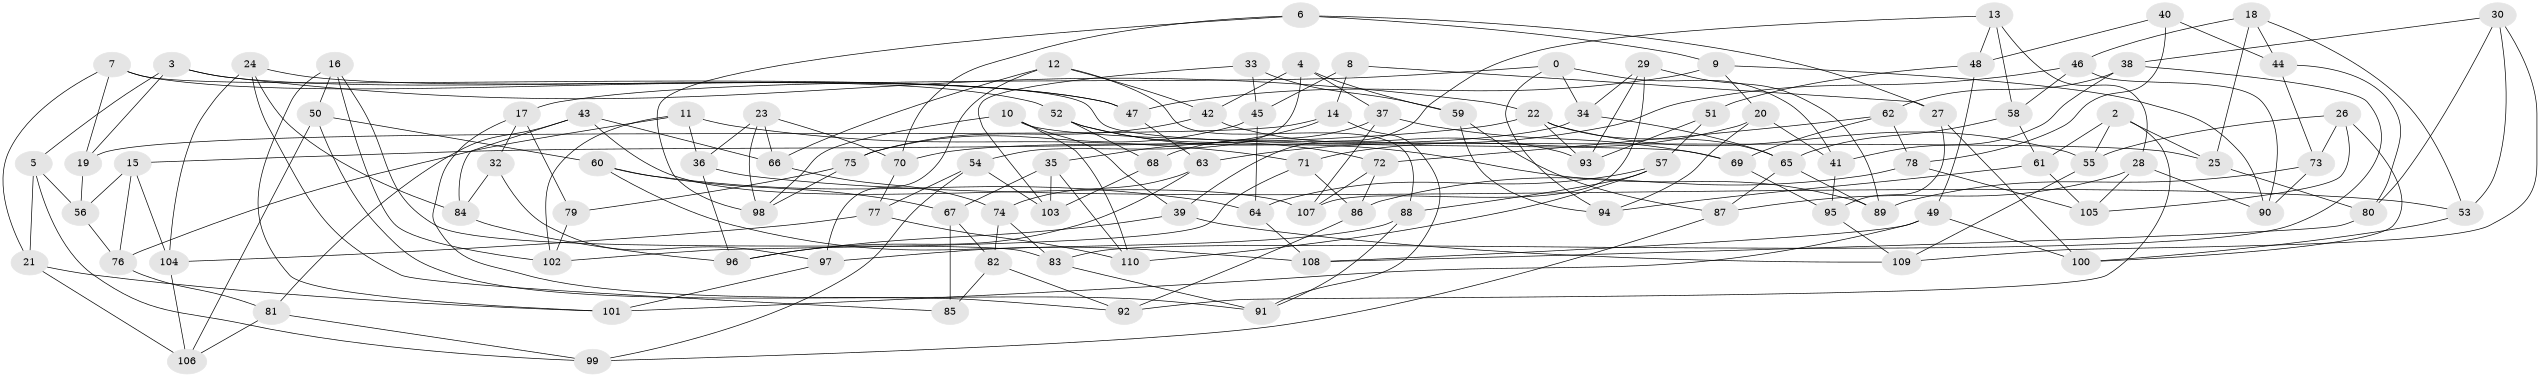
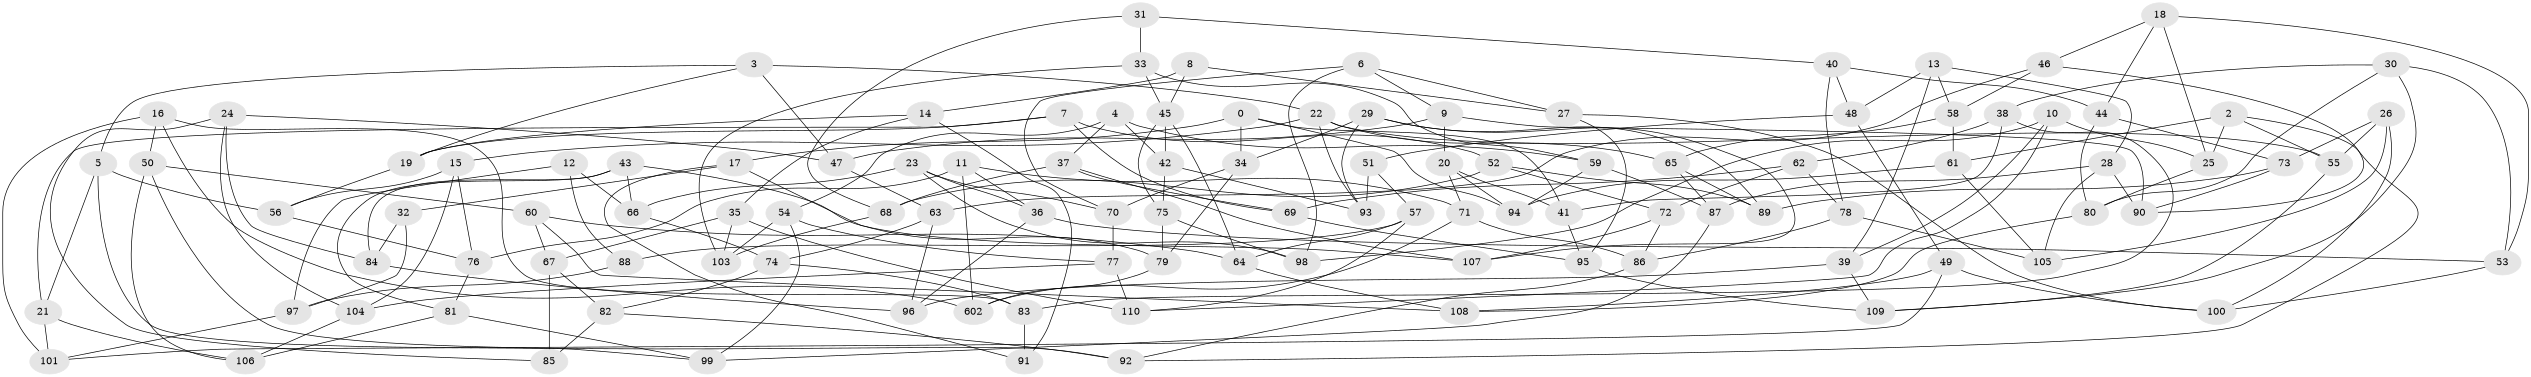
node "31": added
edge "12" -- "42": now "45" -- "42"
edge "34" -- "65": now "34" -- "79"
node "102": label "102" -> "602"
edge "88" -- "91": removed
